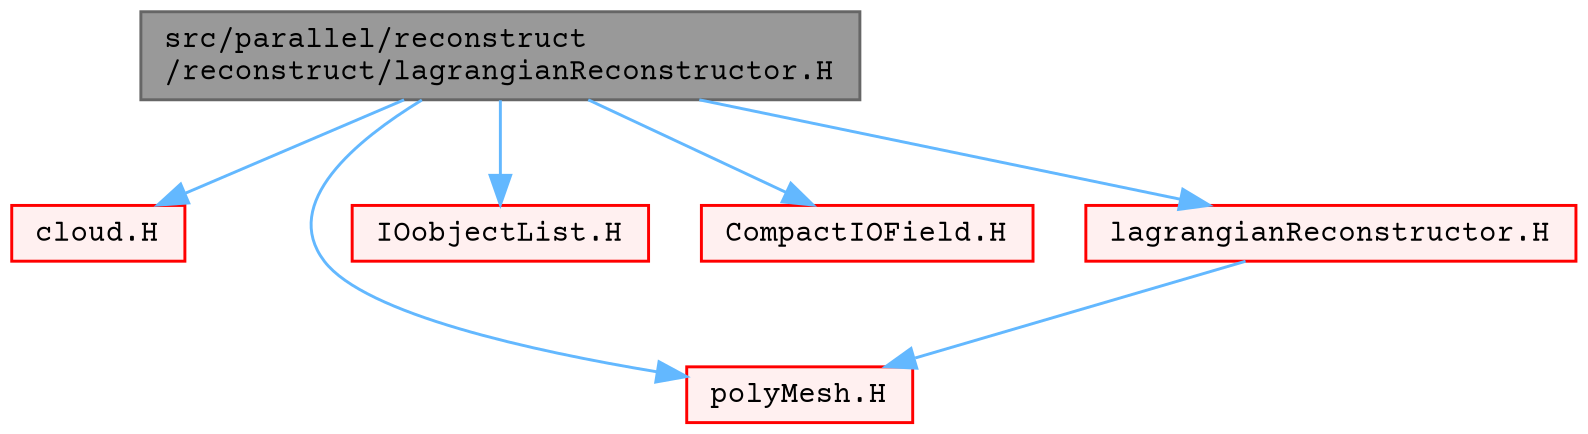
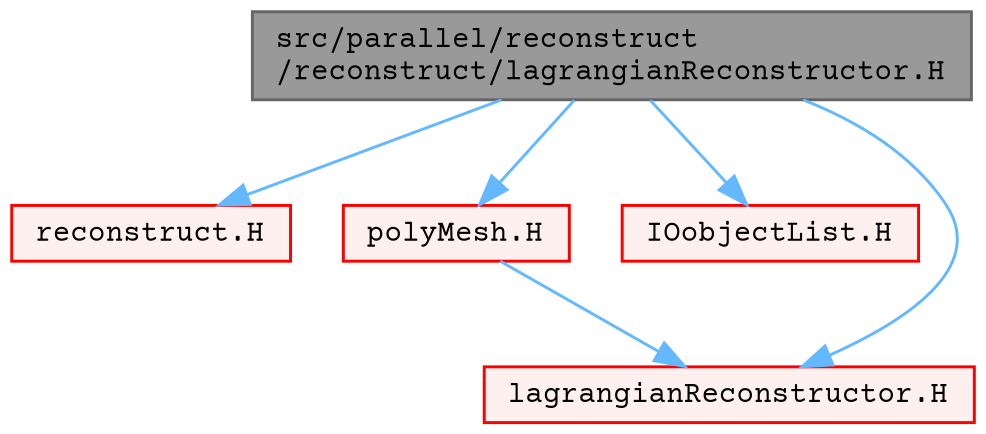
node "cloud.H": label "cloud.H" -> "reconstruct.H"
node "CompactIOField.H": removed
edge "lagrangianReconstructor.H" -> "polyMesh.H": reversed
